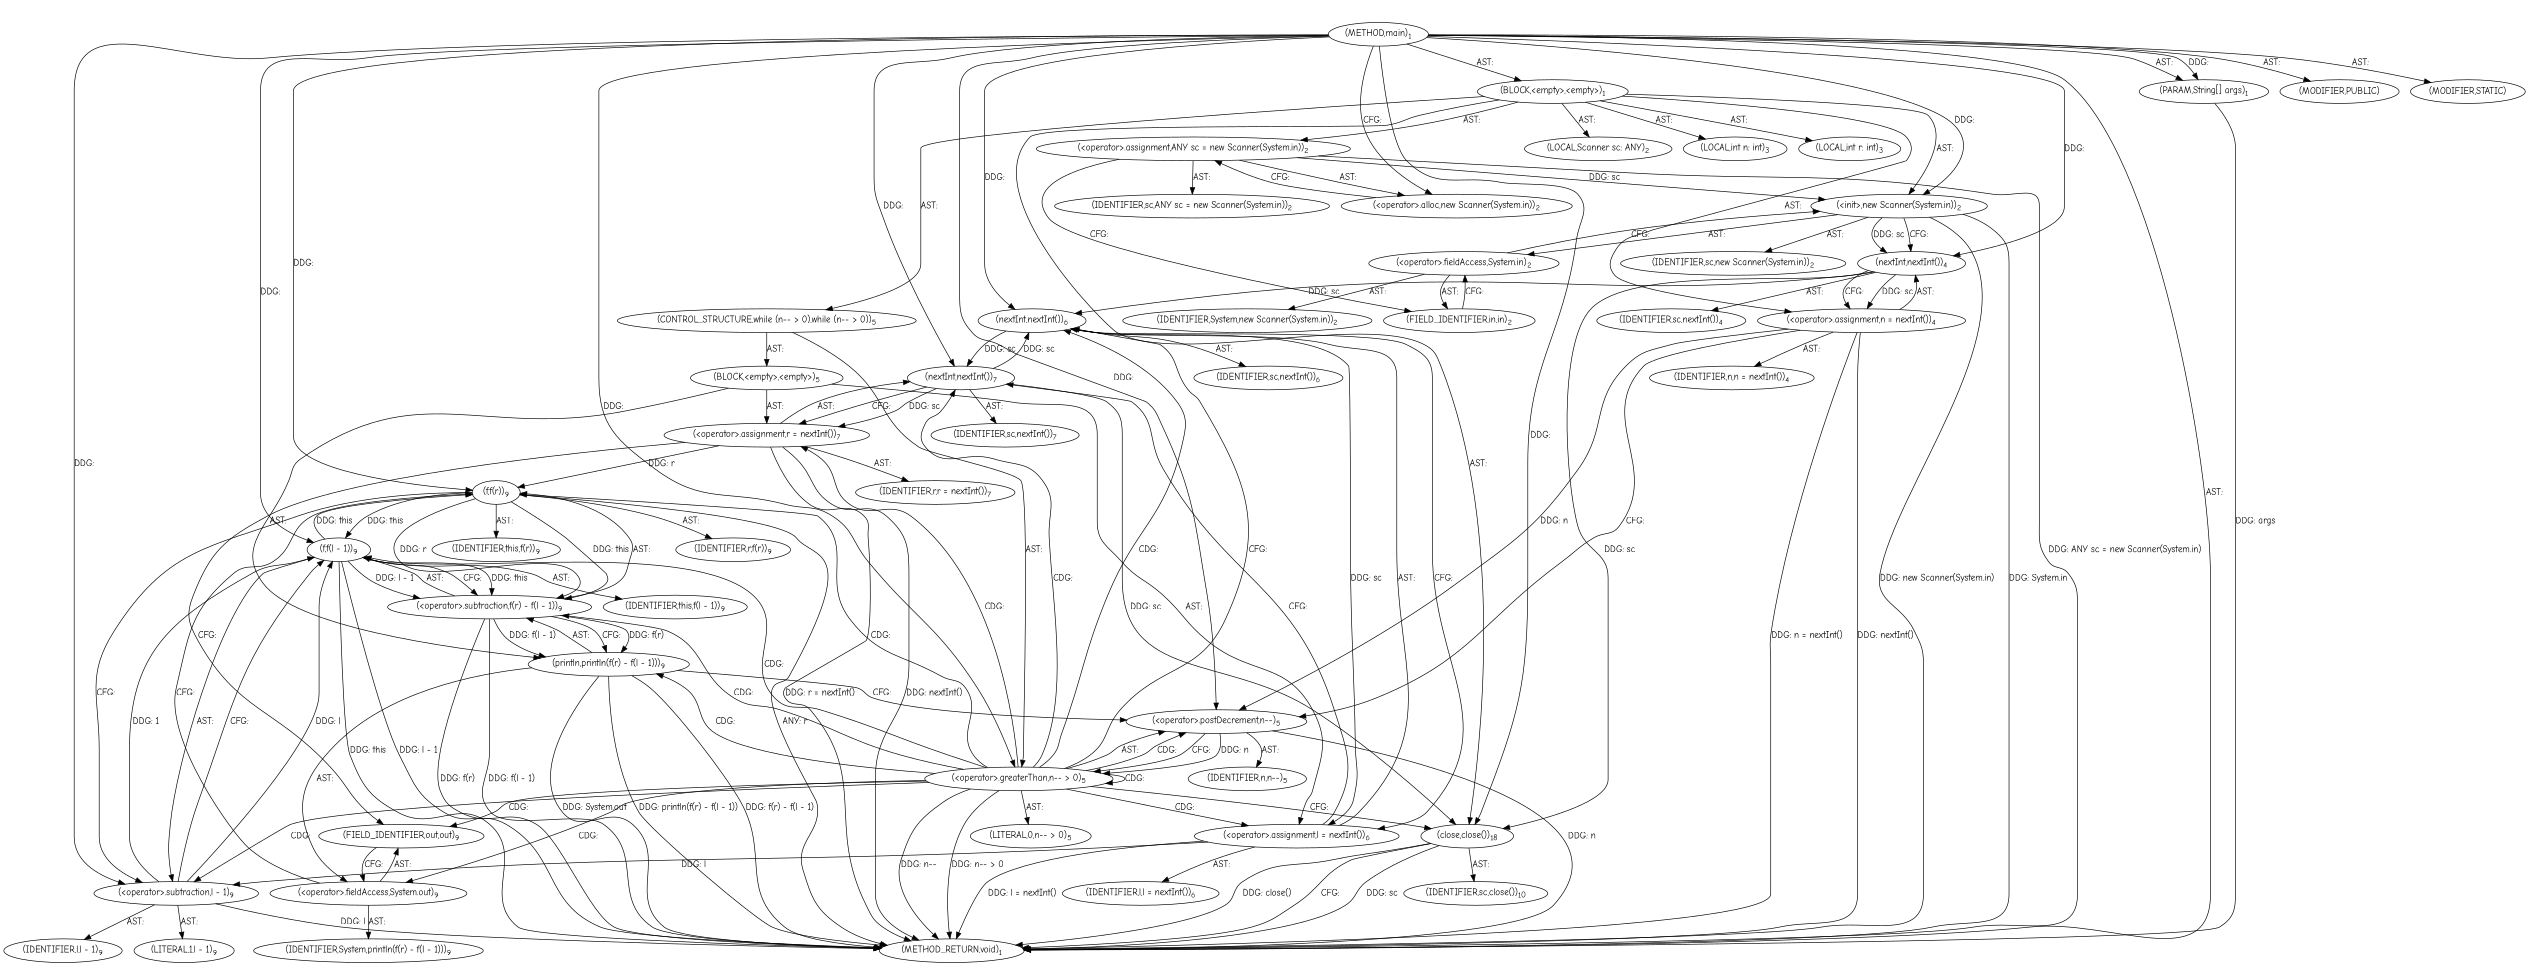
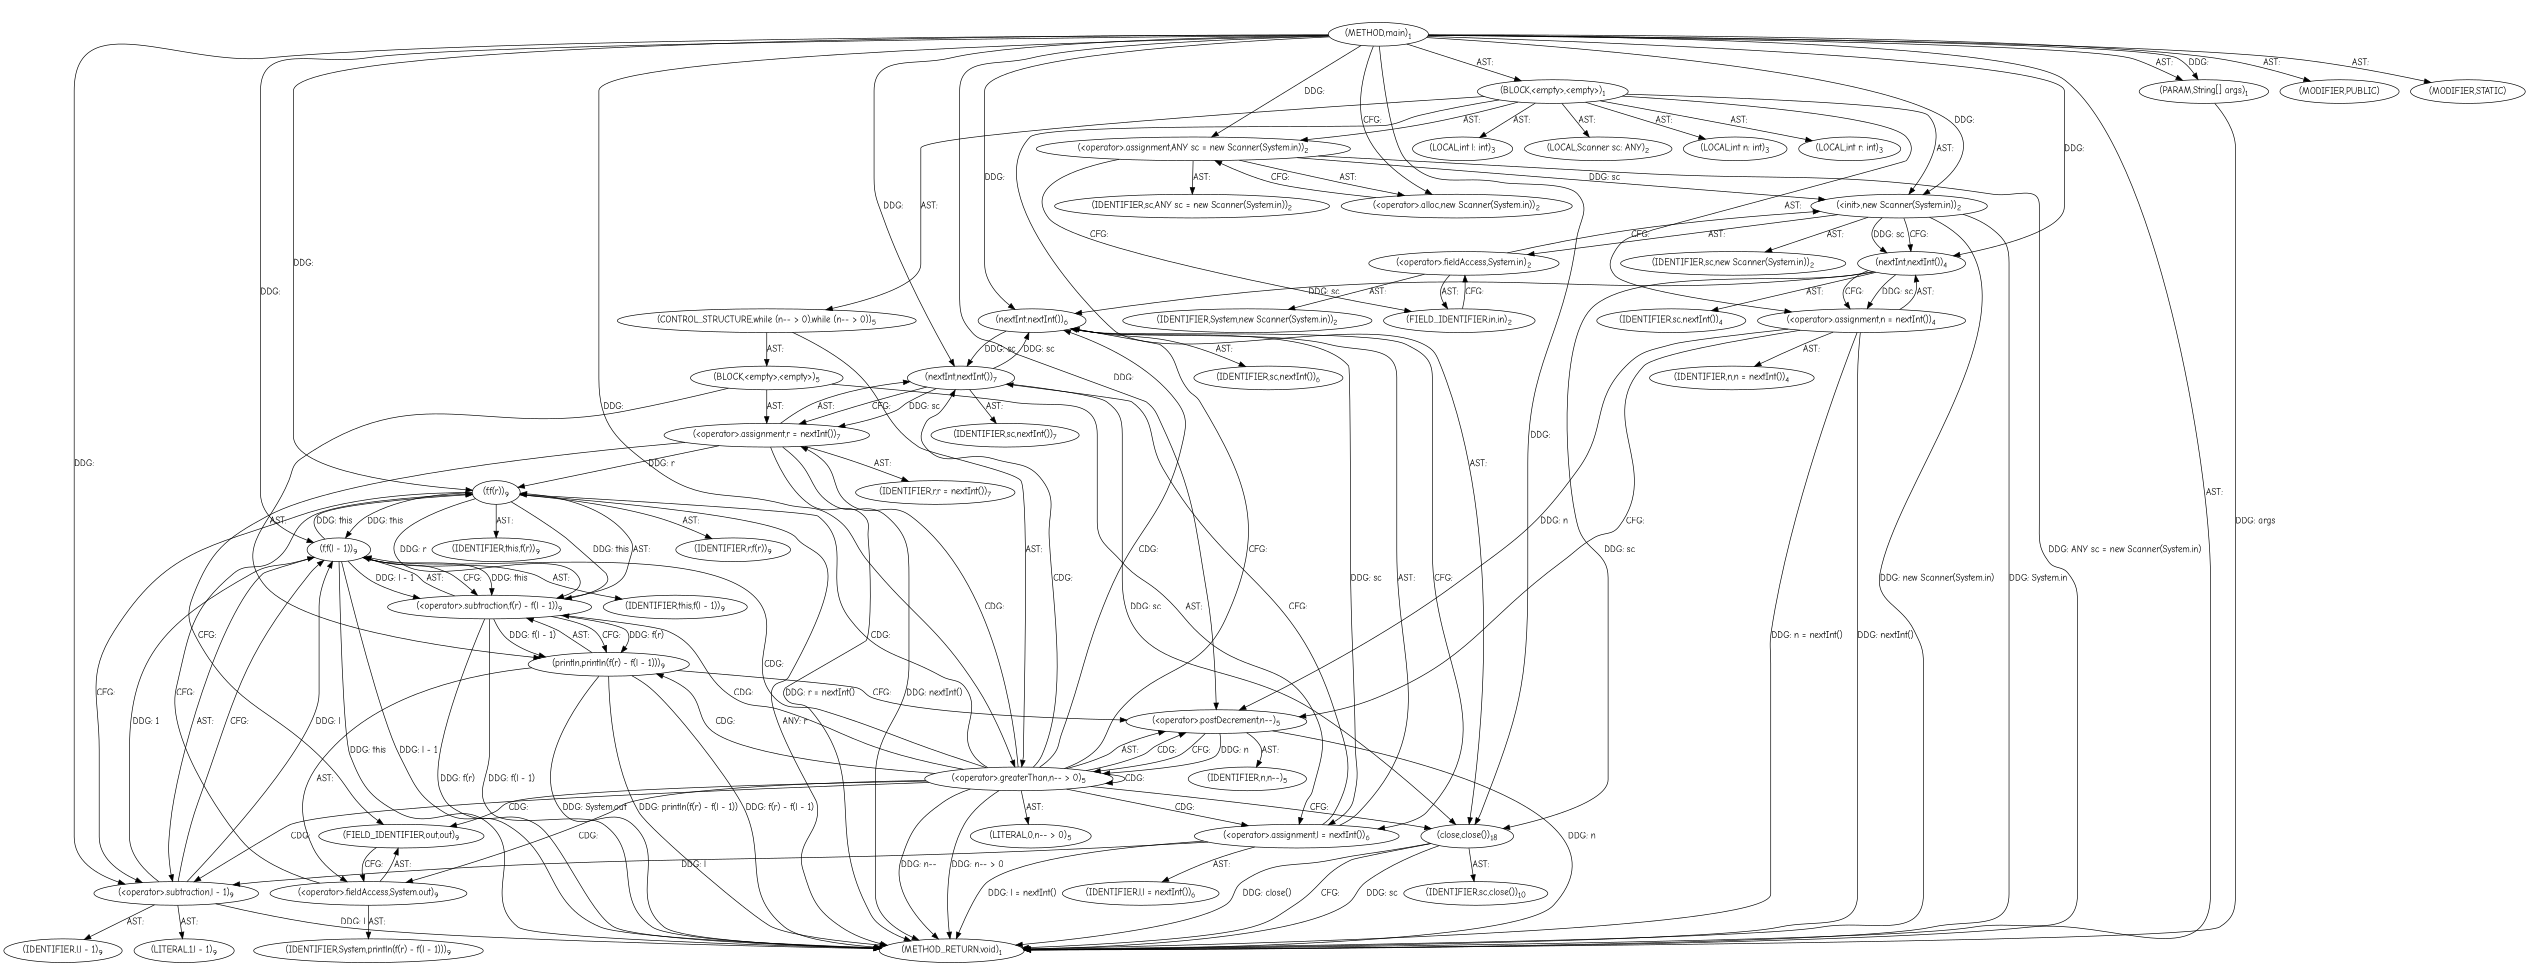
edge "(METHOD,main)" -> "(<operator>.assignment,ANY sc = new Scanner(System.in))": added, label "DDG:"
node "(LOCAL,int l: int)": added
